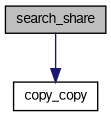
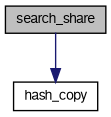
node "copy_copy": label "copy_copy" -> "hash_copy"
